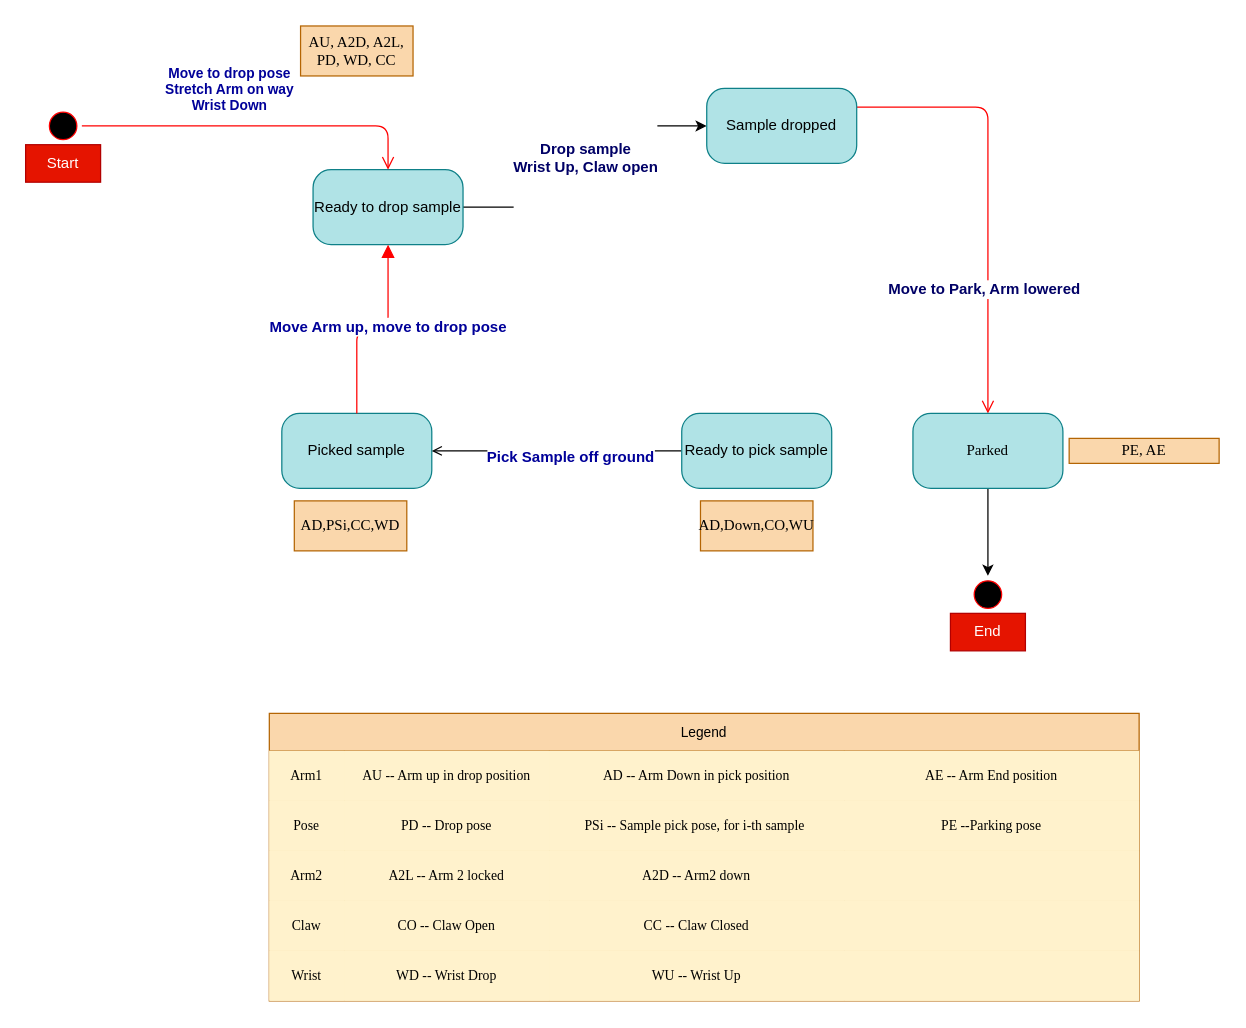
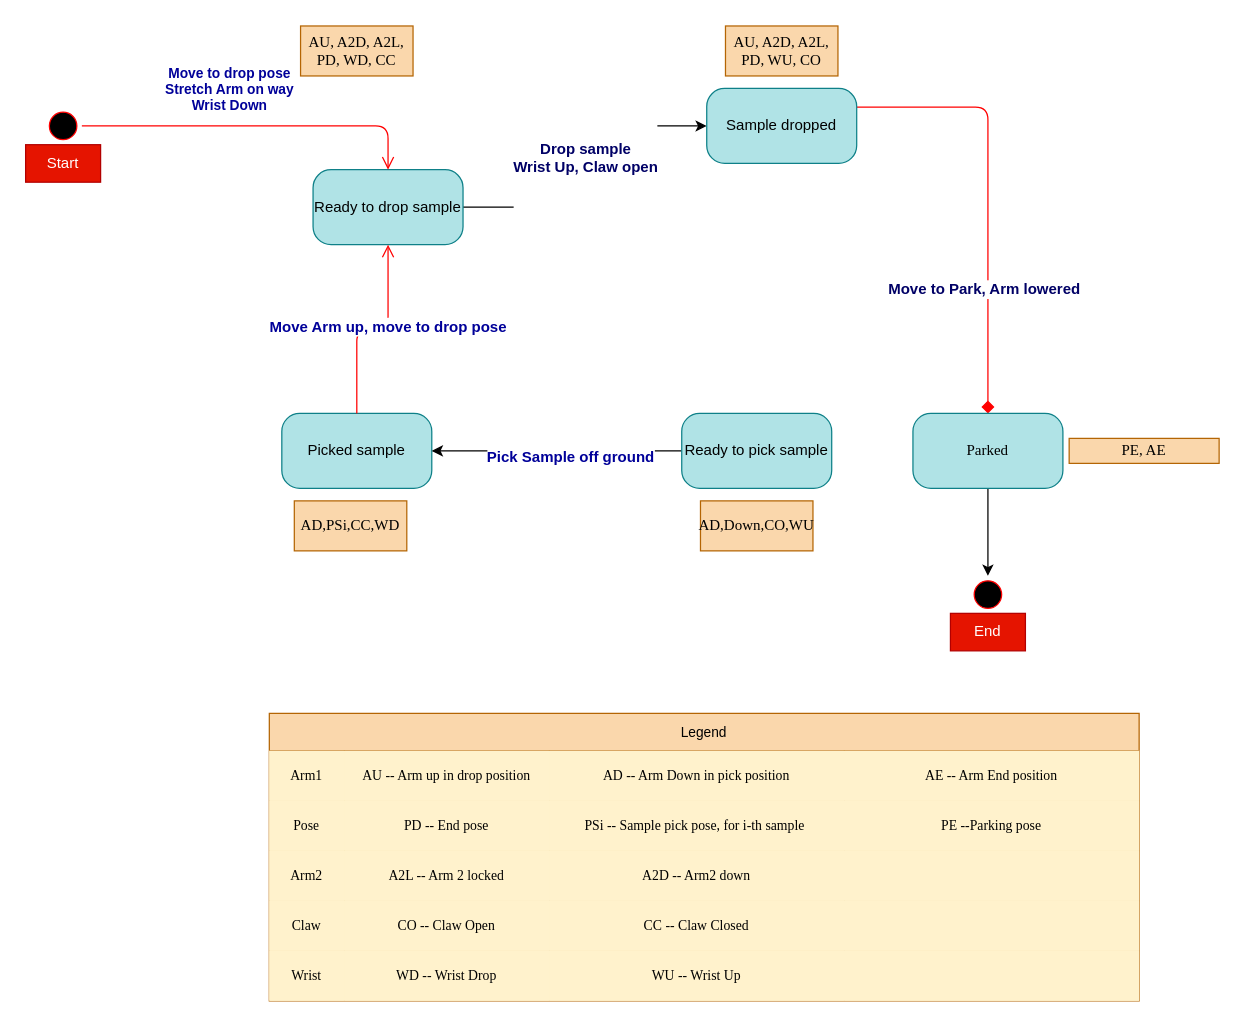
node "AU, A2D, A2L, PD, WU, CO": added
edge "Picked sample" -> "Ready to drop sample": arrowhead block -> open
edge "Sample dropped" -> "Parked": arrowhead open -> diamond
edge "Ready to pick sample" -> "Picked sample": arrowhead open -> classic
node "PD -- Drop pose": label "PD -- Drop pose" -> "PD -- End pose"
